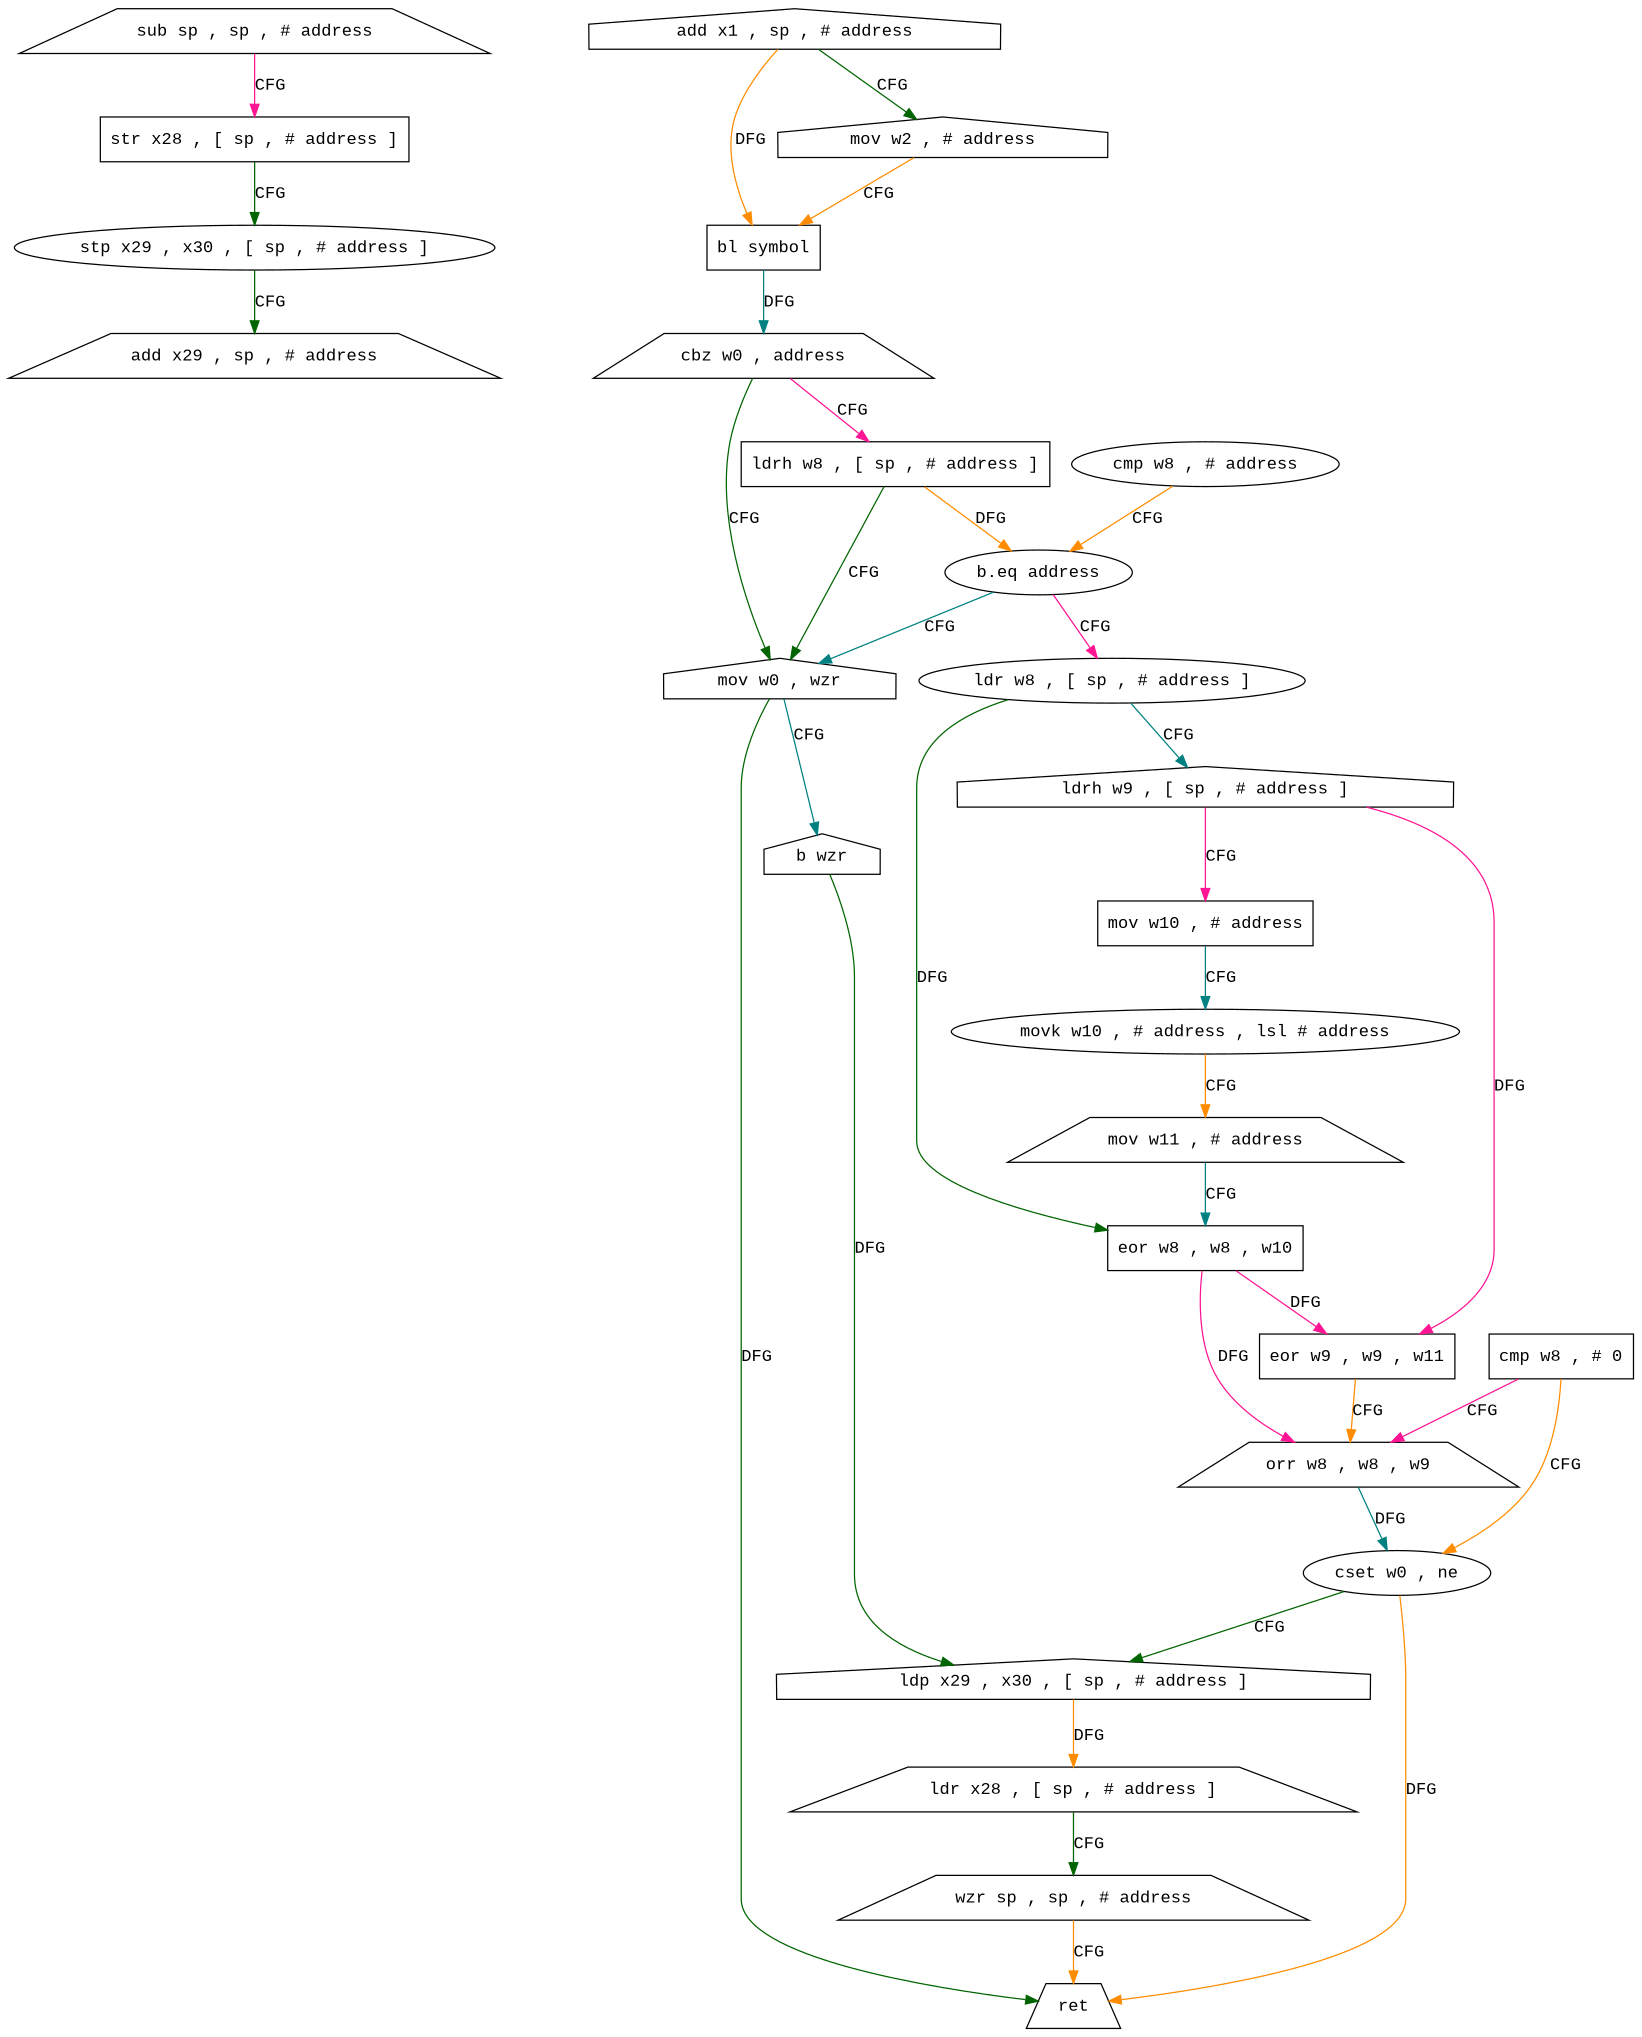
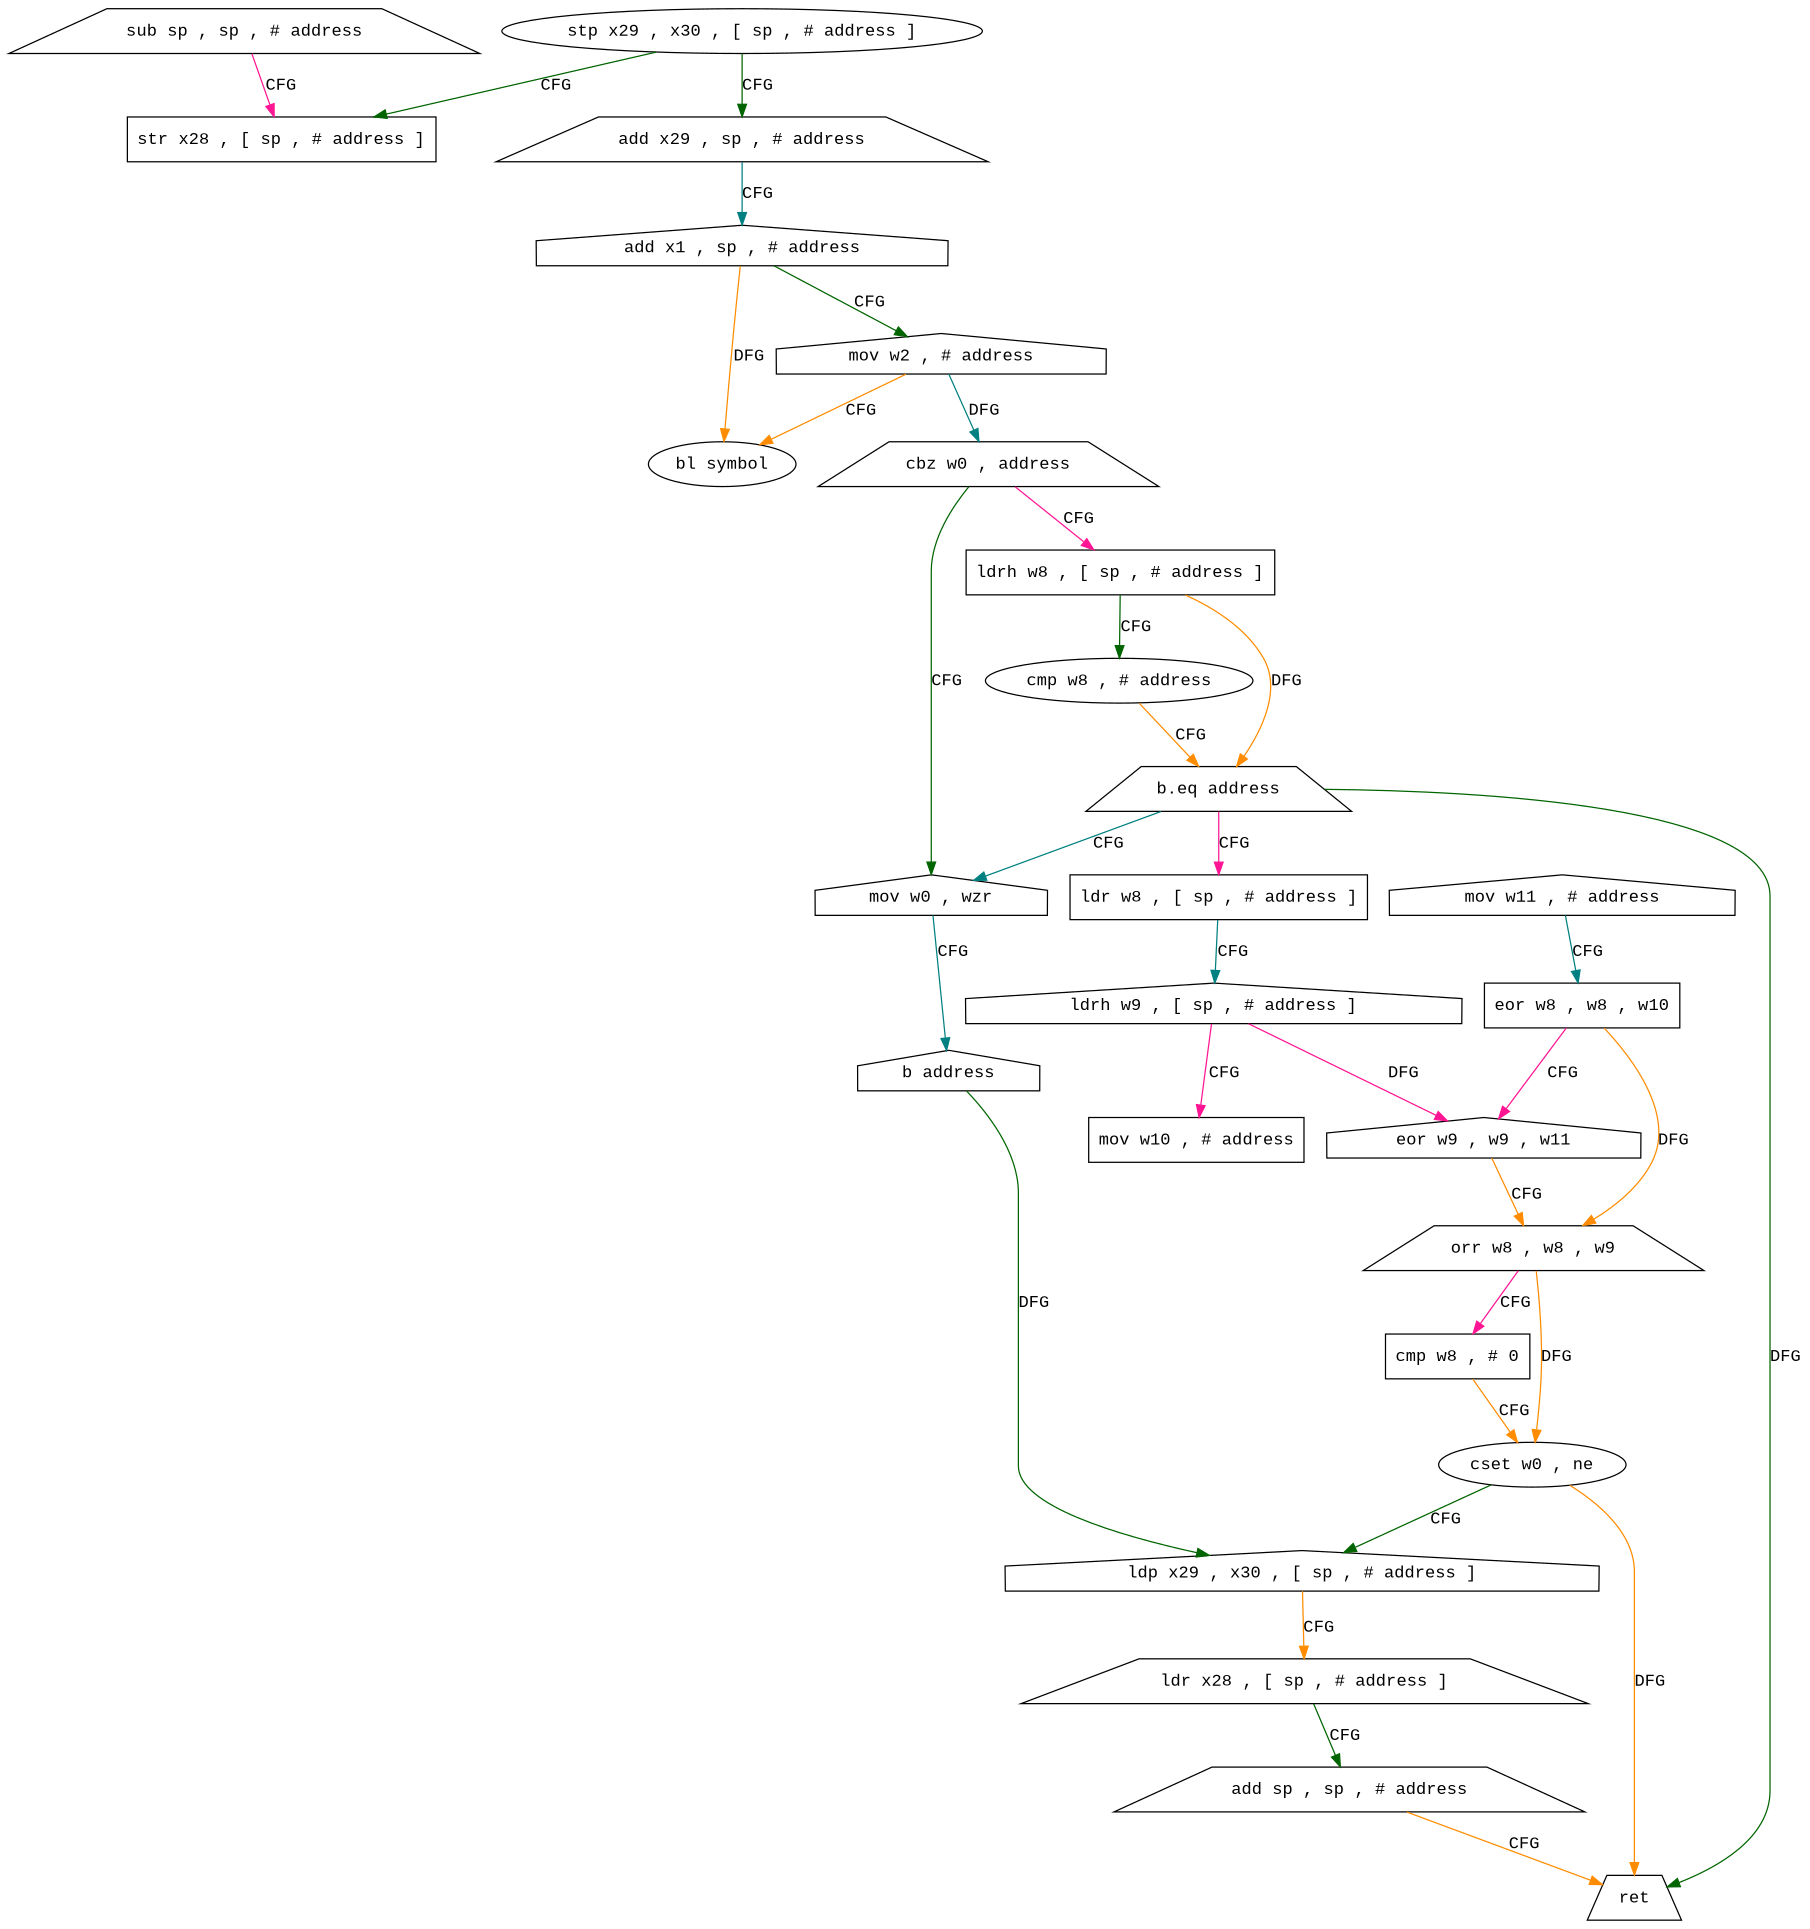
edge "str x28 , [ sp , # address ]" -> "stp x29 , x30 , [ sp , # address ]": reversed
edge "add x29 , sp , # address" -> "add x1 , sp , # address": added, label "CFG"
node "bl symbol": shape box -> ellipse
edge "bl symbol" -> "cbz w0 , address": now "mov w2 , # address" -> "cbz w0 , address"
edge "ldrh w8 , [ sp , # address ]" -> "mov w0 , wzr": now "ldrh w8 , [ sp , # address ]" -> "cmp w8 , # address"
node "b.eq address": shape ellipse -> trapezium
node "ldr w8 , [ sp , # address ]": shape ellipse -> box
node "b wzr": label "b wzr" -> "b address"
edge "ldr w8 , [ sp , # address ]" -> "eor w8 , w8 , w10": removed, label "DFG"
node "movk w10 , # address , lsl # address": removed
node "mov w11 , # address": shape trapezium -> house
edge "eor w8 , w8 , w10" -> "eor w9 , w9 , w11": label "DFG" -> "CFG"
node "eor w9 , w9 , w11": shape box -> house
edge "eor w8 , w8 , w10" -> "orr w8 , w8 , w9": color deeppink -> darkorange
edge "cmp w8 , # 0" -> "orr w8 , w8 , w9": reversed
edge "mov w0 , wzr" -> "ret": now "b.eq address" -> "ret"
edge "orr w8 , w8 , w9" -> "cset w0 , ne": color teal -> darkorange
edge "ldp x29 , x30 , [ sp , # address ]" -> "ldr x28 , [ sp , # address ]": label "DFG" -> "CFG"
node "wzr sp , sp , # address": label "wzr sp , sp , # address" -> "add sp , sp , # address"
